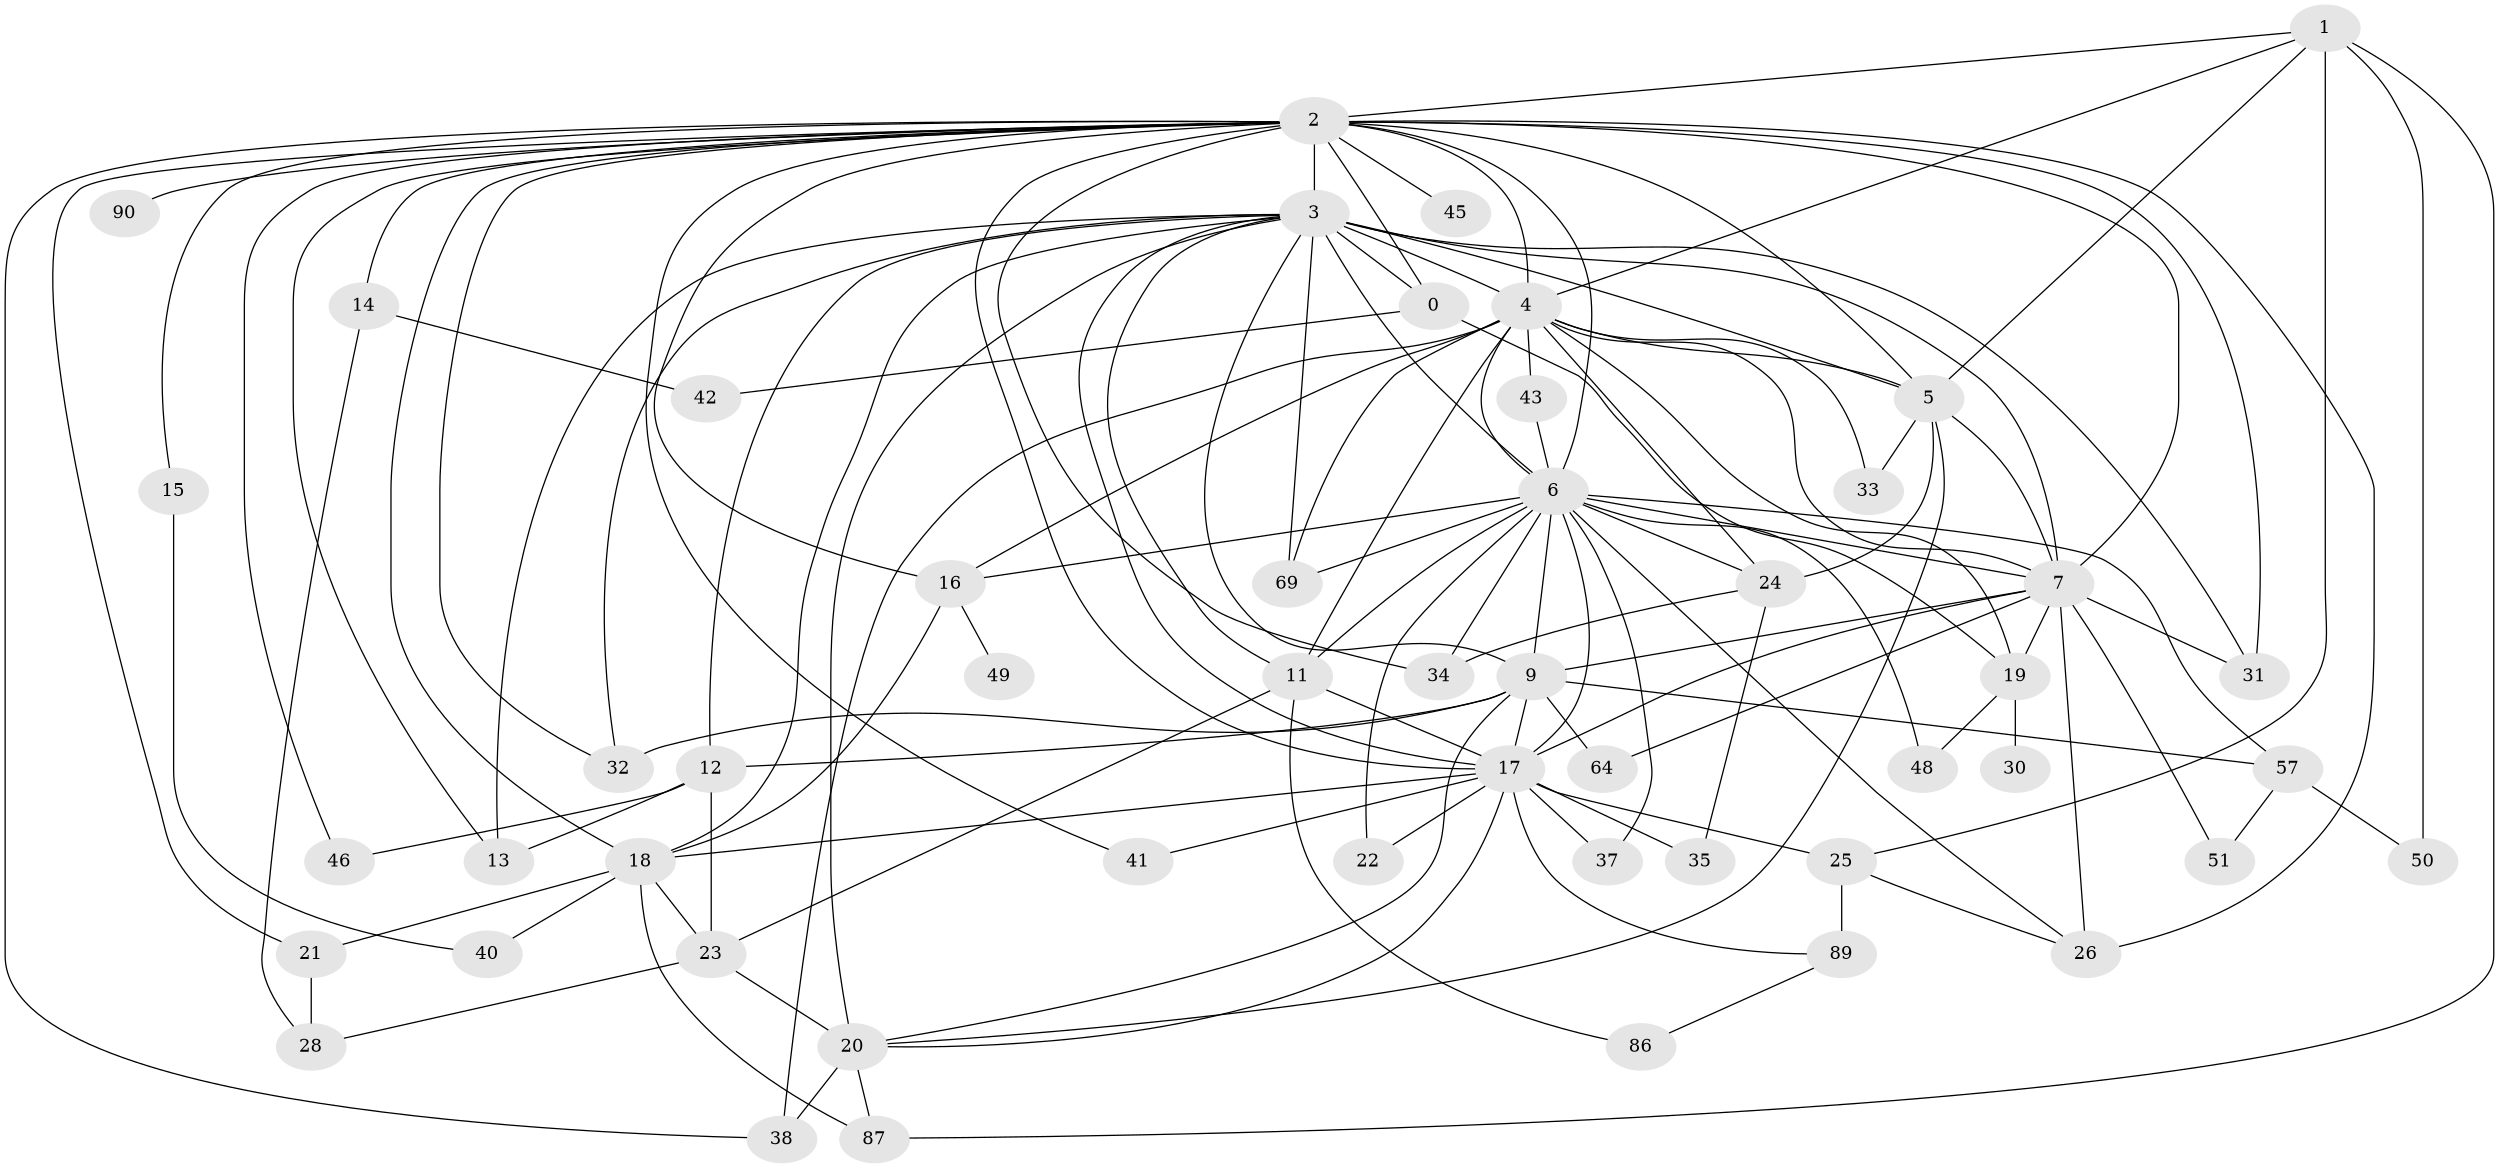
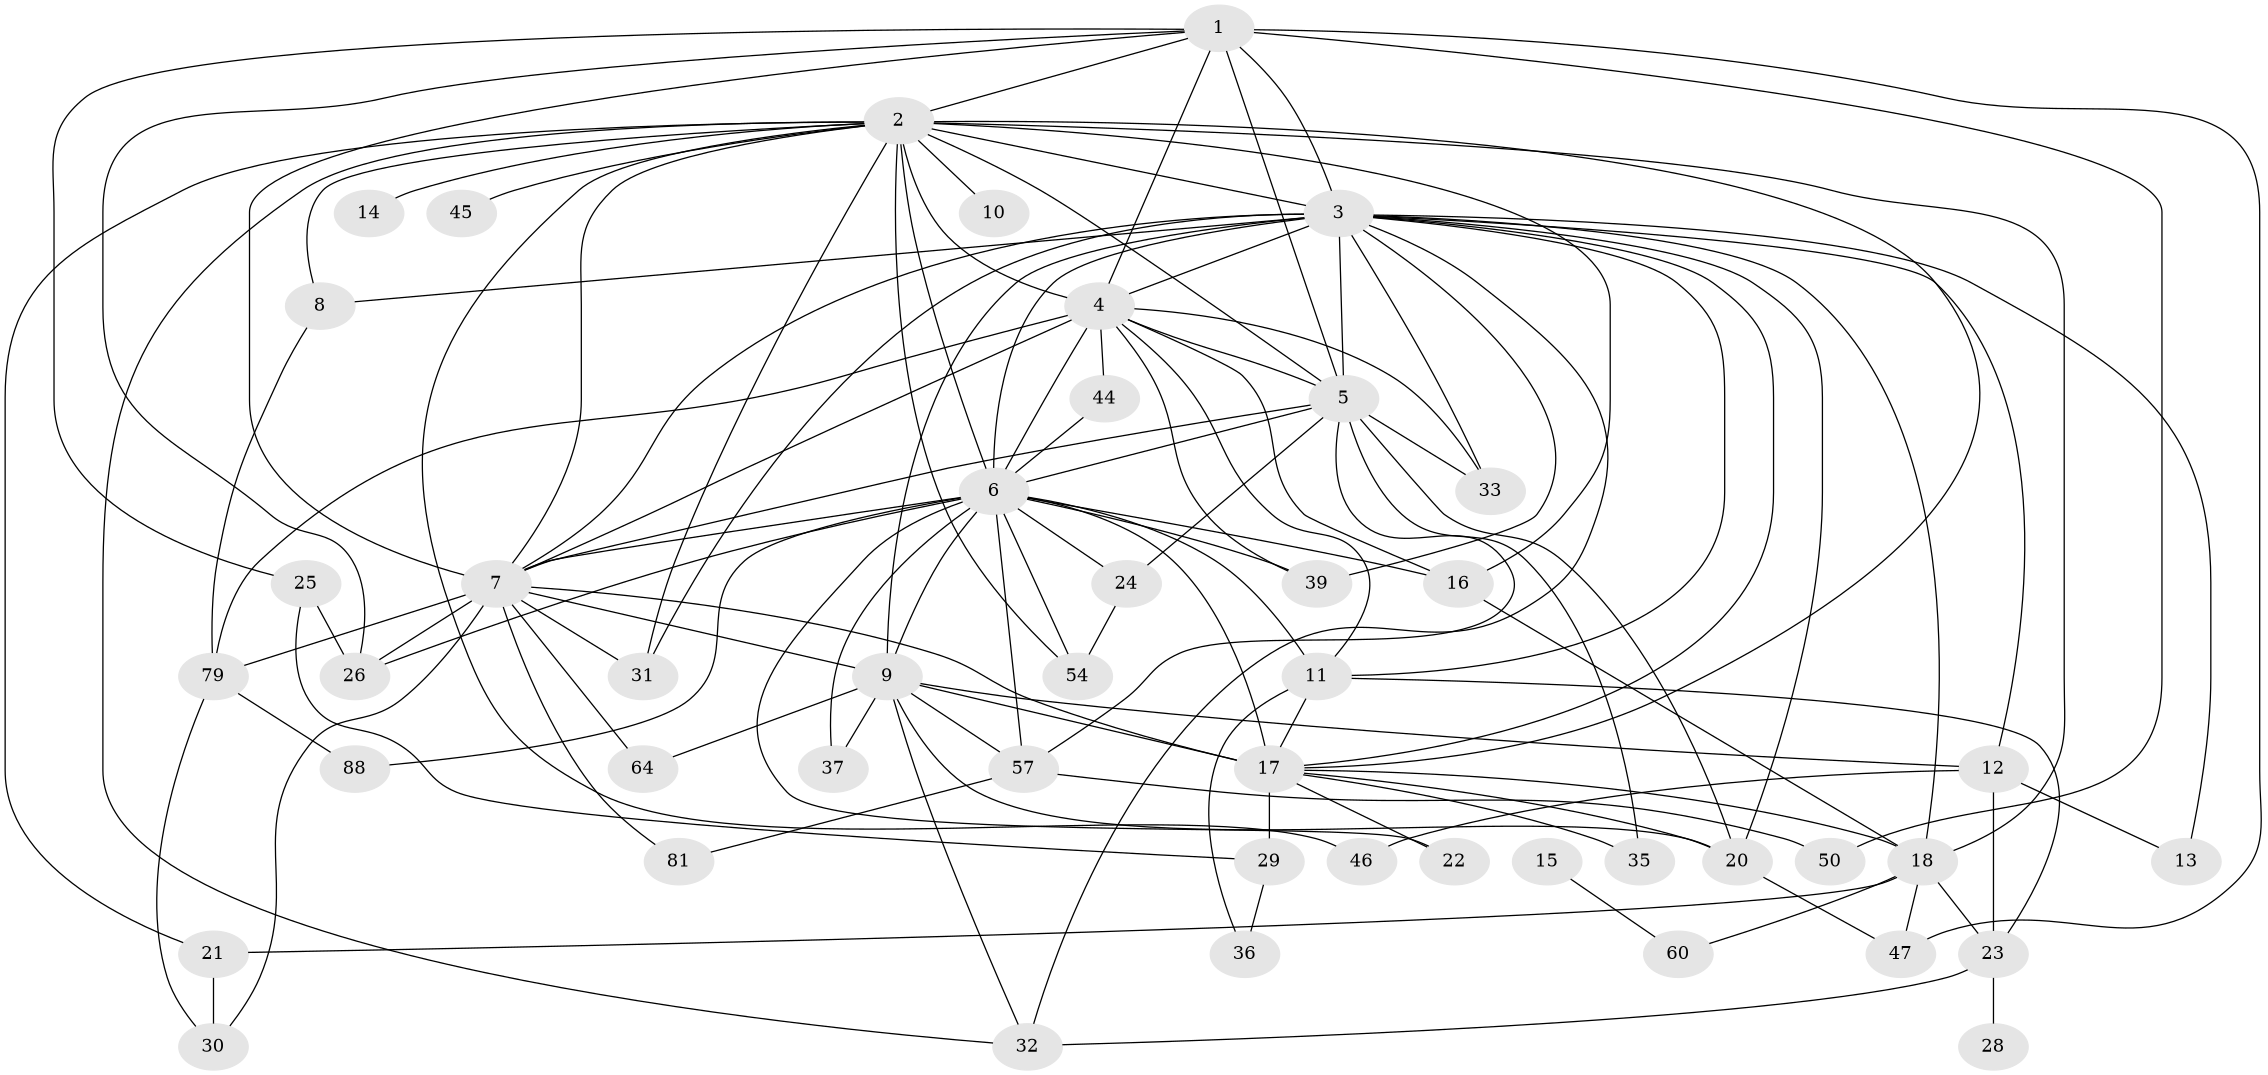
edge "1" -- "3": added
edge "1" -- "7": added
edge "2" -- "15": removed
edge "2" -- "13": removed
node "90": label "90" -> "10"
edge "2" -- "26": now "1" -- "26"
node "0": label "0" -> "8"
edge "3" -- "33": added
node "42": removed
node "43": label "43" -> "44"
edge "4" -- "24": removed
edge "5" -- "6": added
node "69": label "69" -> "39"
edge "5" -- "57": added
node "49": removed
node "34": label "34" -> "54"
node "19": label "19" -> "79"
edge "14" -- "28": removed
edge "24" -- "35": now "5" -- "35"
node "48": label "48" -> "88"
edge "7" -- "30": added
edge "17" -- "37": now "9" -- "37"
edge "17" -- "25": removed
node "41": removed
node "51": label "51" -> "81"
node "40": label "40" -> "60"
node "89": label "89" -> "29"
edge "21" -- "28": now "21" -- "30"
edge "23" -- "20": now "23" -- "32"
node "86": label "86" -> "36"
node "38": removed
node "87": label "87" -> "47"
